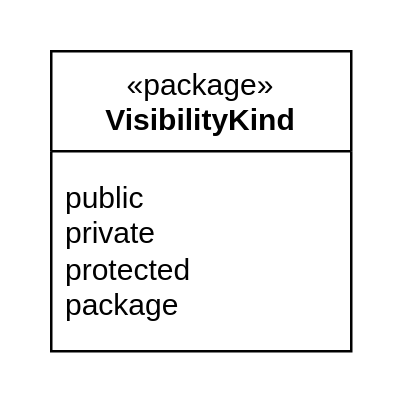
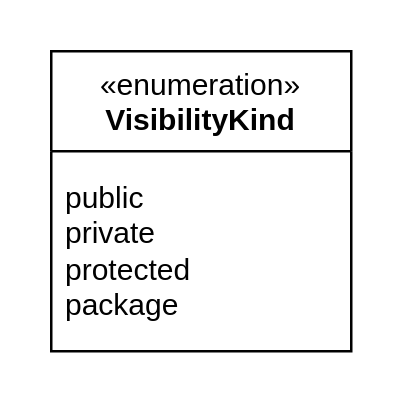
node "«package» VisibilityKind": label "«package» VisibilityKind" -> "«enumeration» VisibilityKind"
